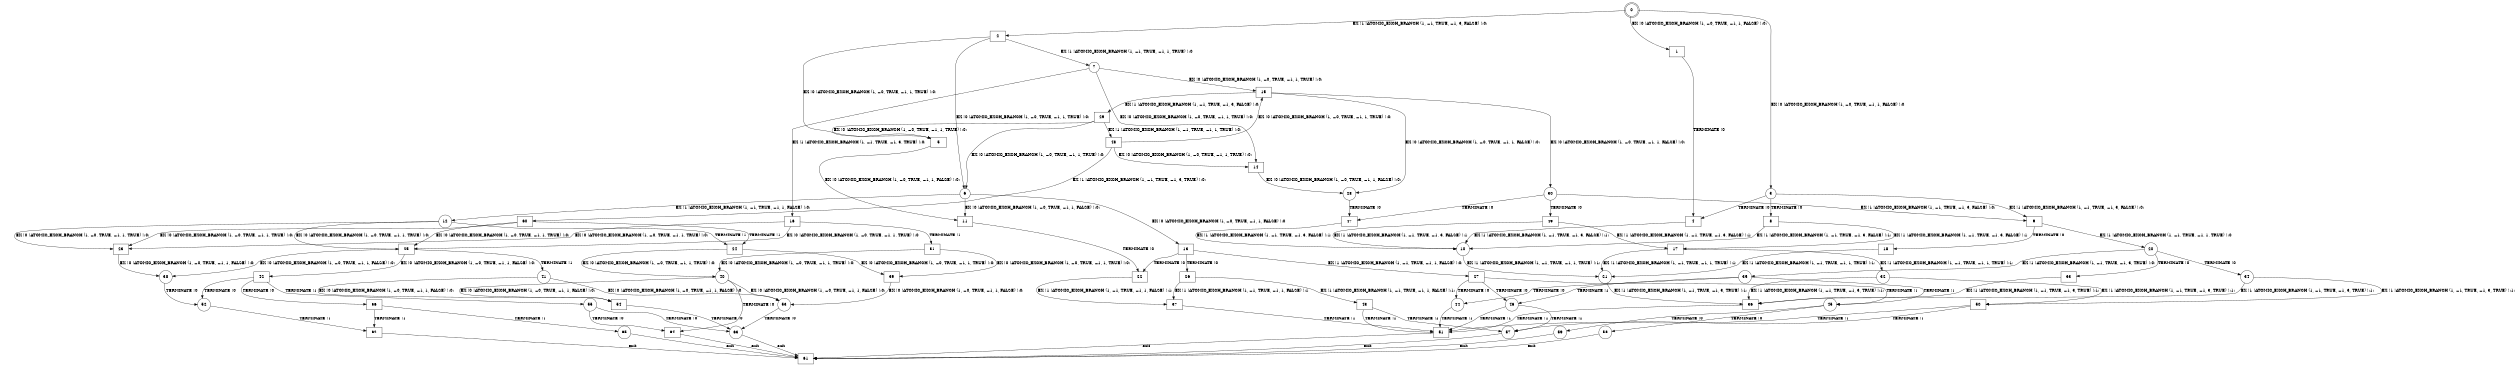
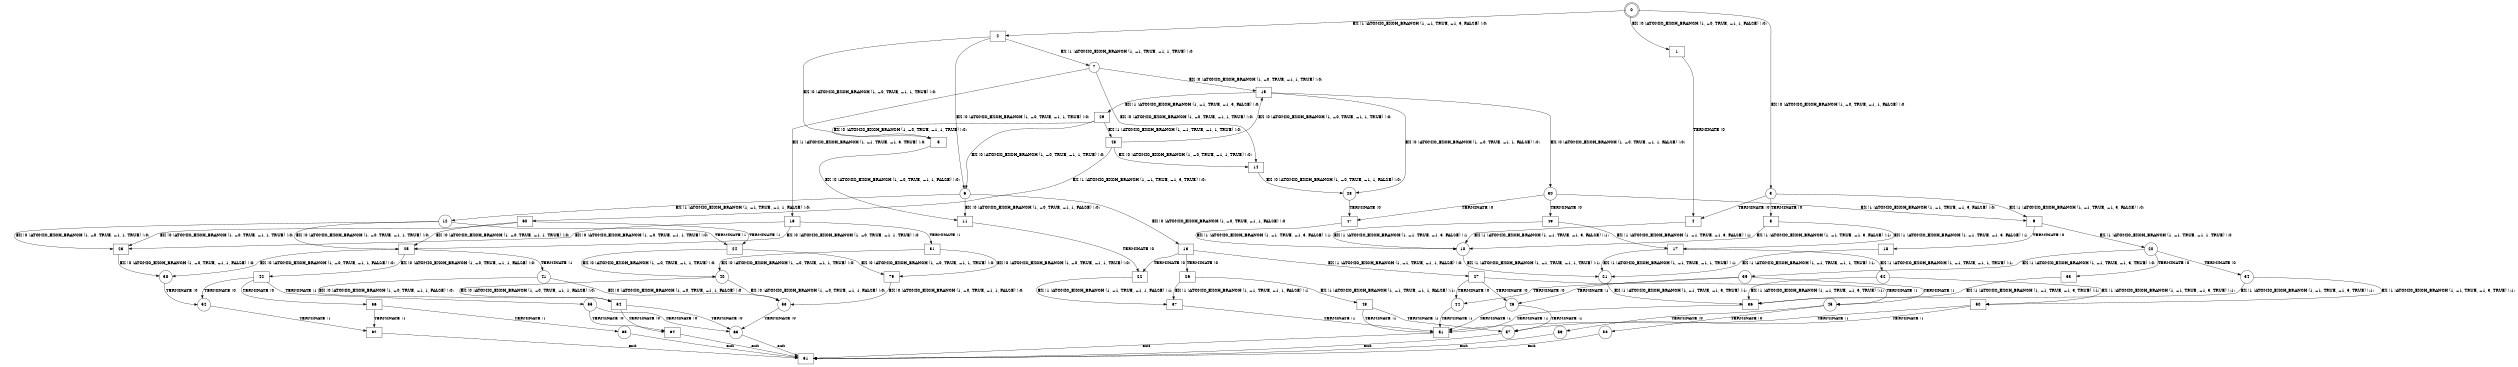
node "39": label "39" -> "79"
edge "40" -> "64": now "54" -> "64"
